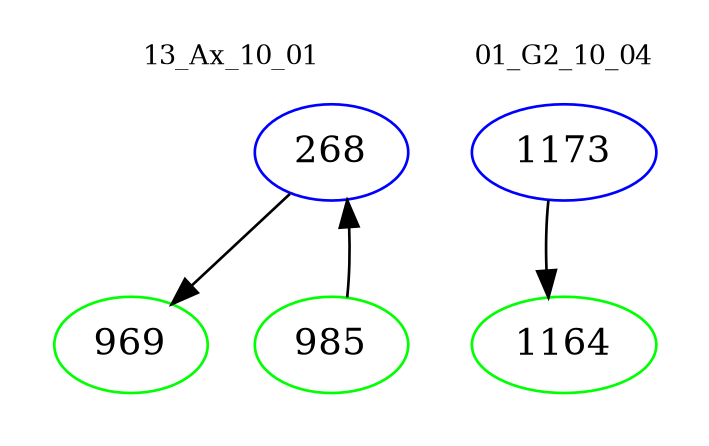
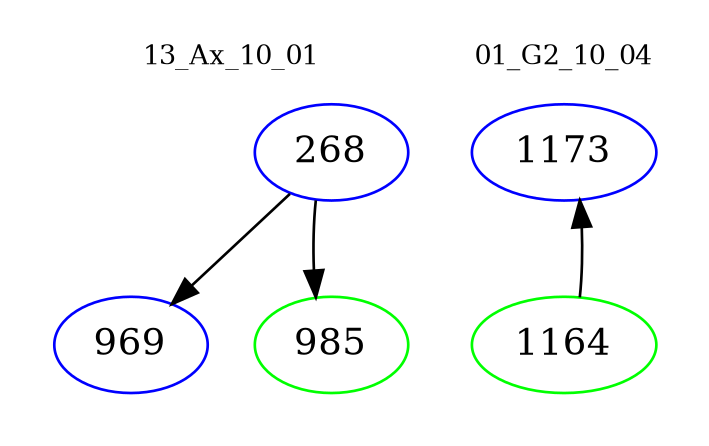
edge "1173" -> "1164": reversed
edge "985" -> "268": reversed
node "969": color green -> blue
